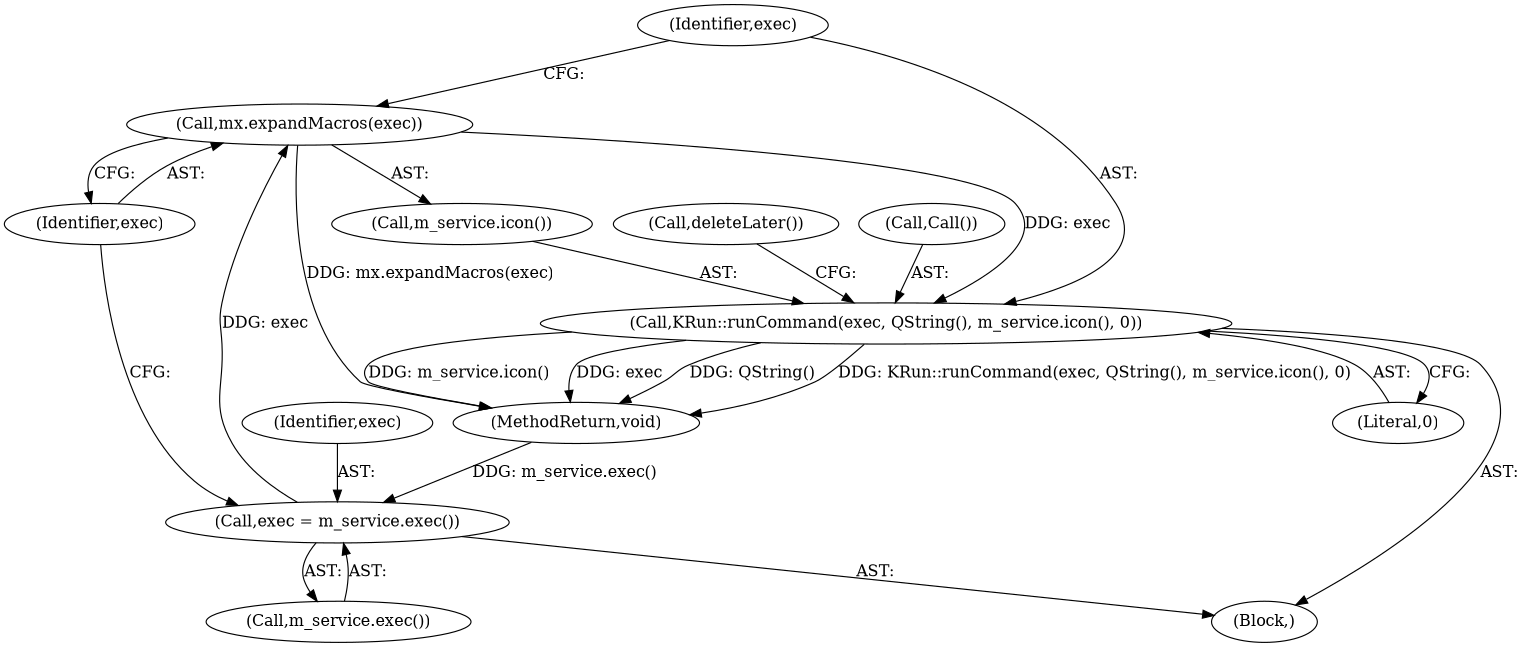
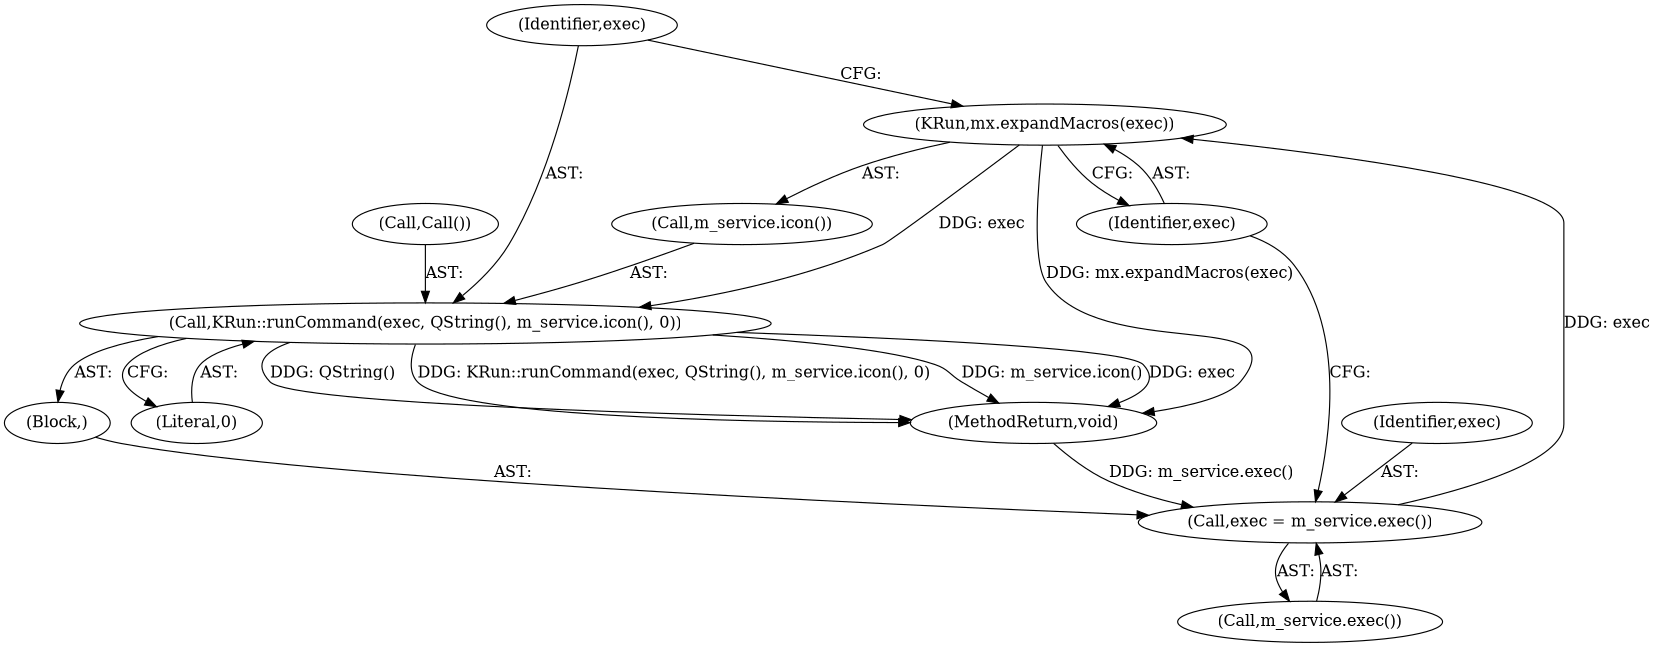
node "(Call,mx.expandMacros(exec))": label "(Call,mx.expandMacros(exec))" -> "(KRun,mx.expandMacros(exec))"
node "(Call,deleteLater())": removed
edge "(Call,exec = m_service.exec())" -> "(Block,)": reversed
